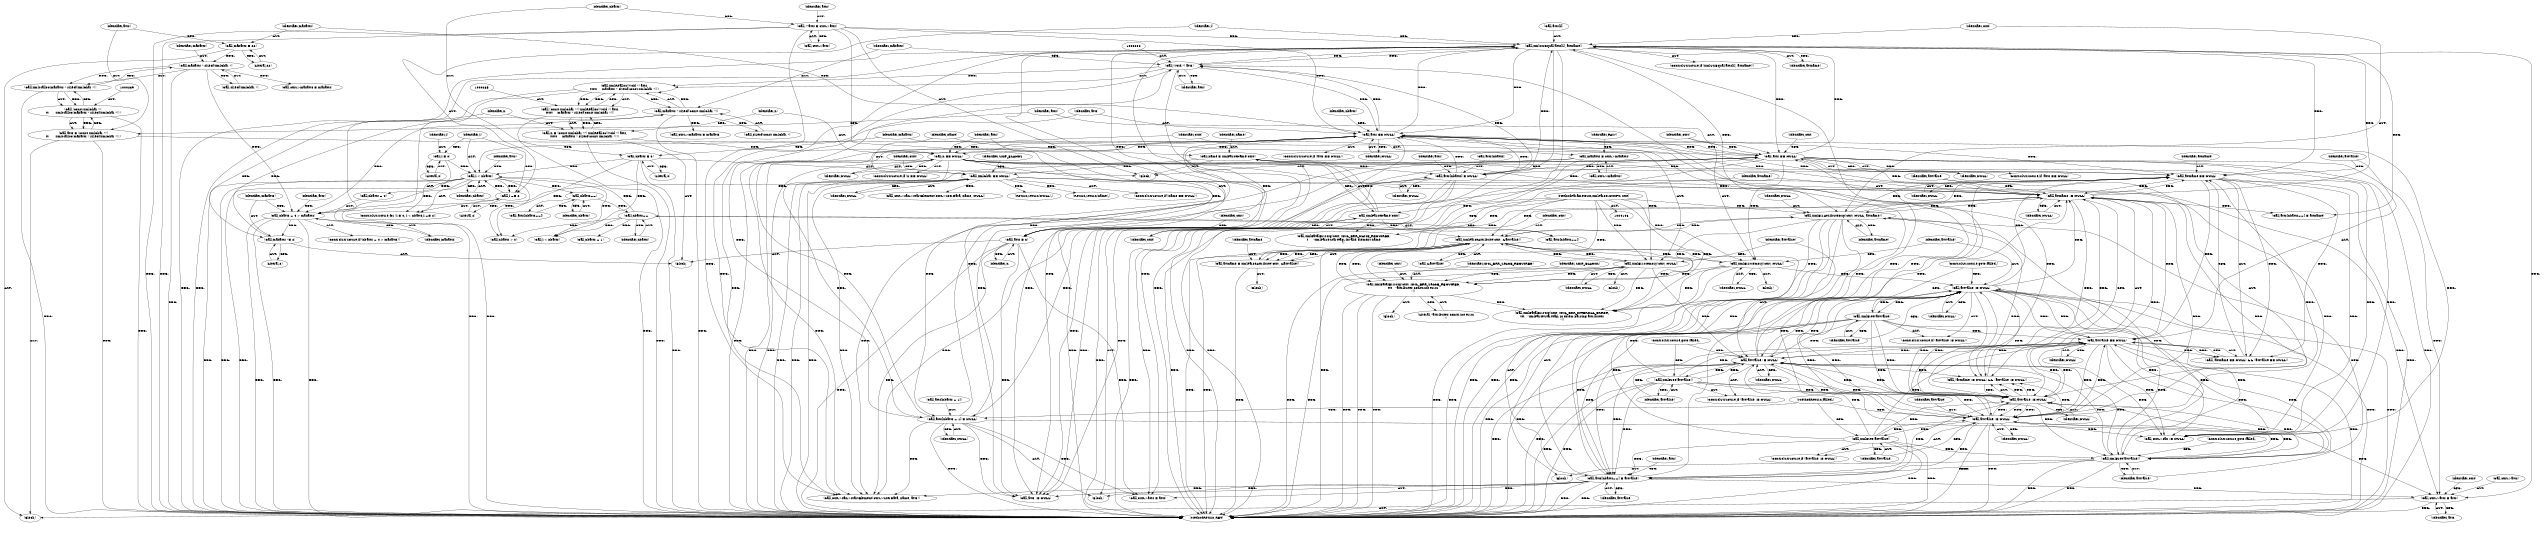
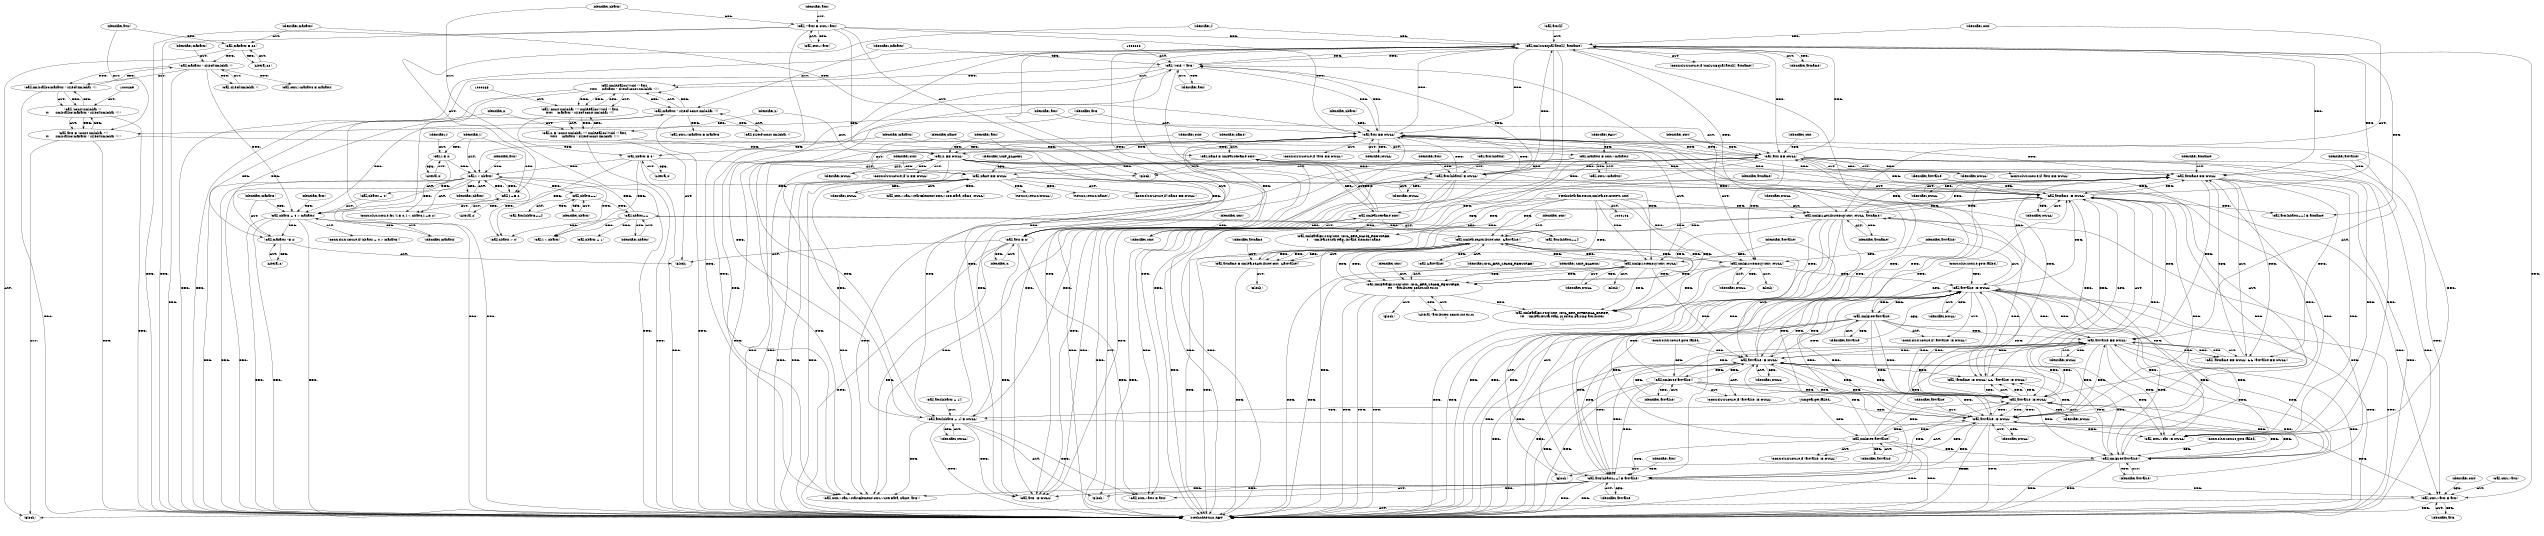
node "(Call,xmlChar == NULL)": label "(Call,xmlChar == NULL)" -> "(Call,name == NULL)"
node "(MethodReturn,failed:)": label "(MethodReturn,failed:)" -> "(JumpTarget,failed:)"
